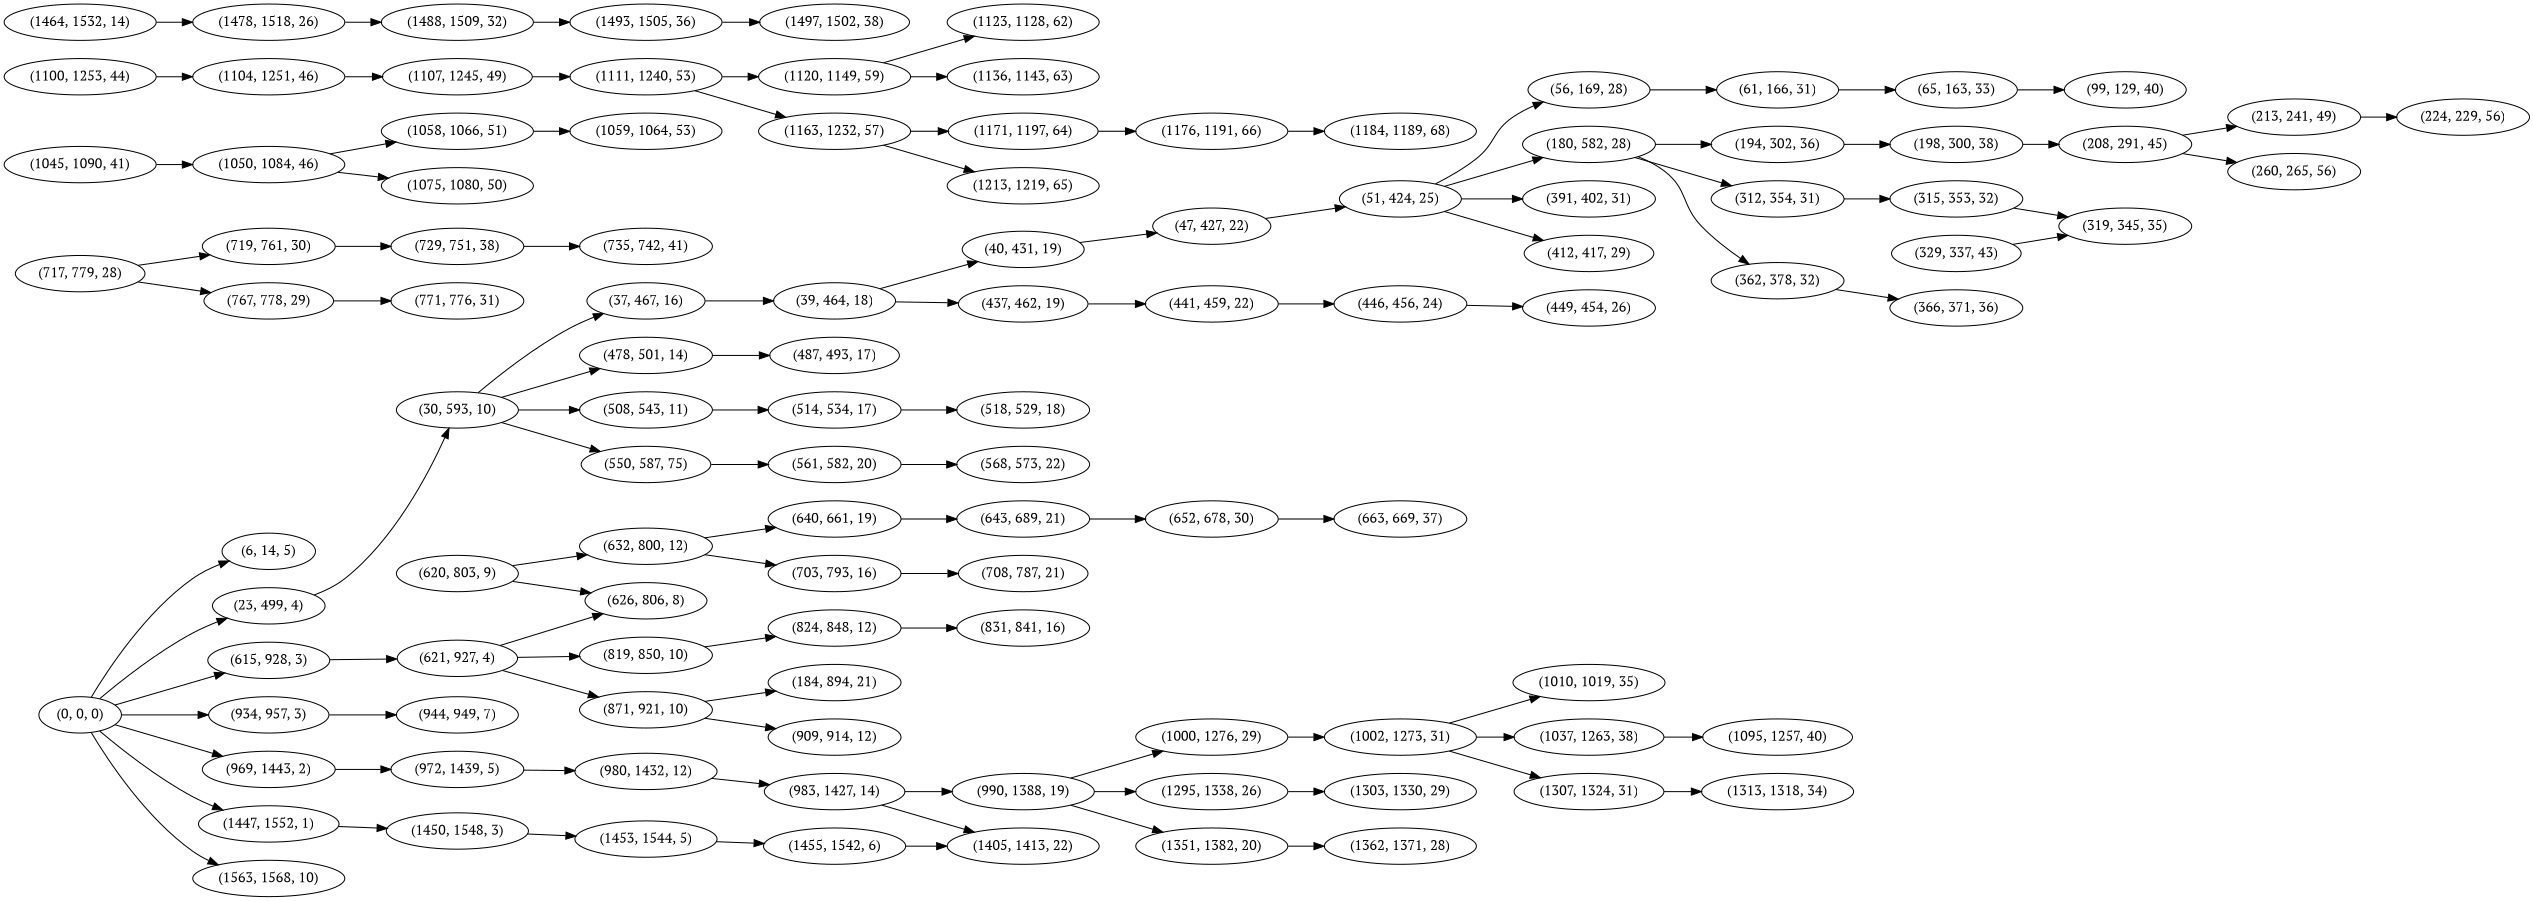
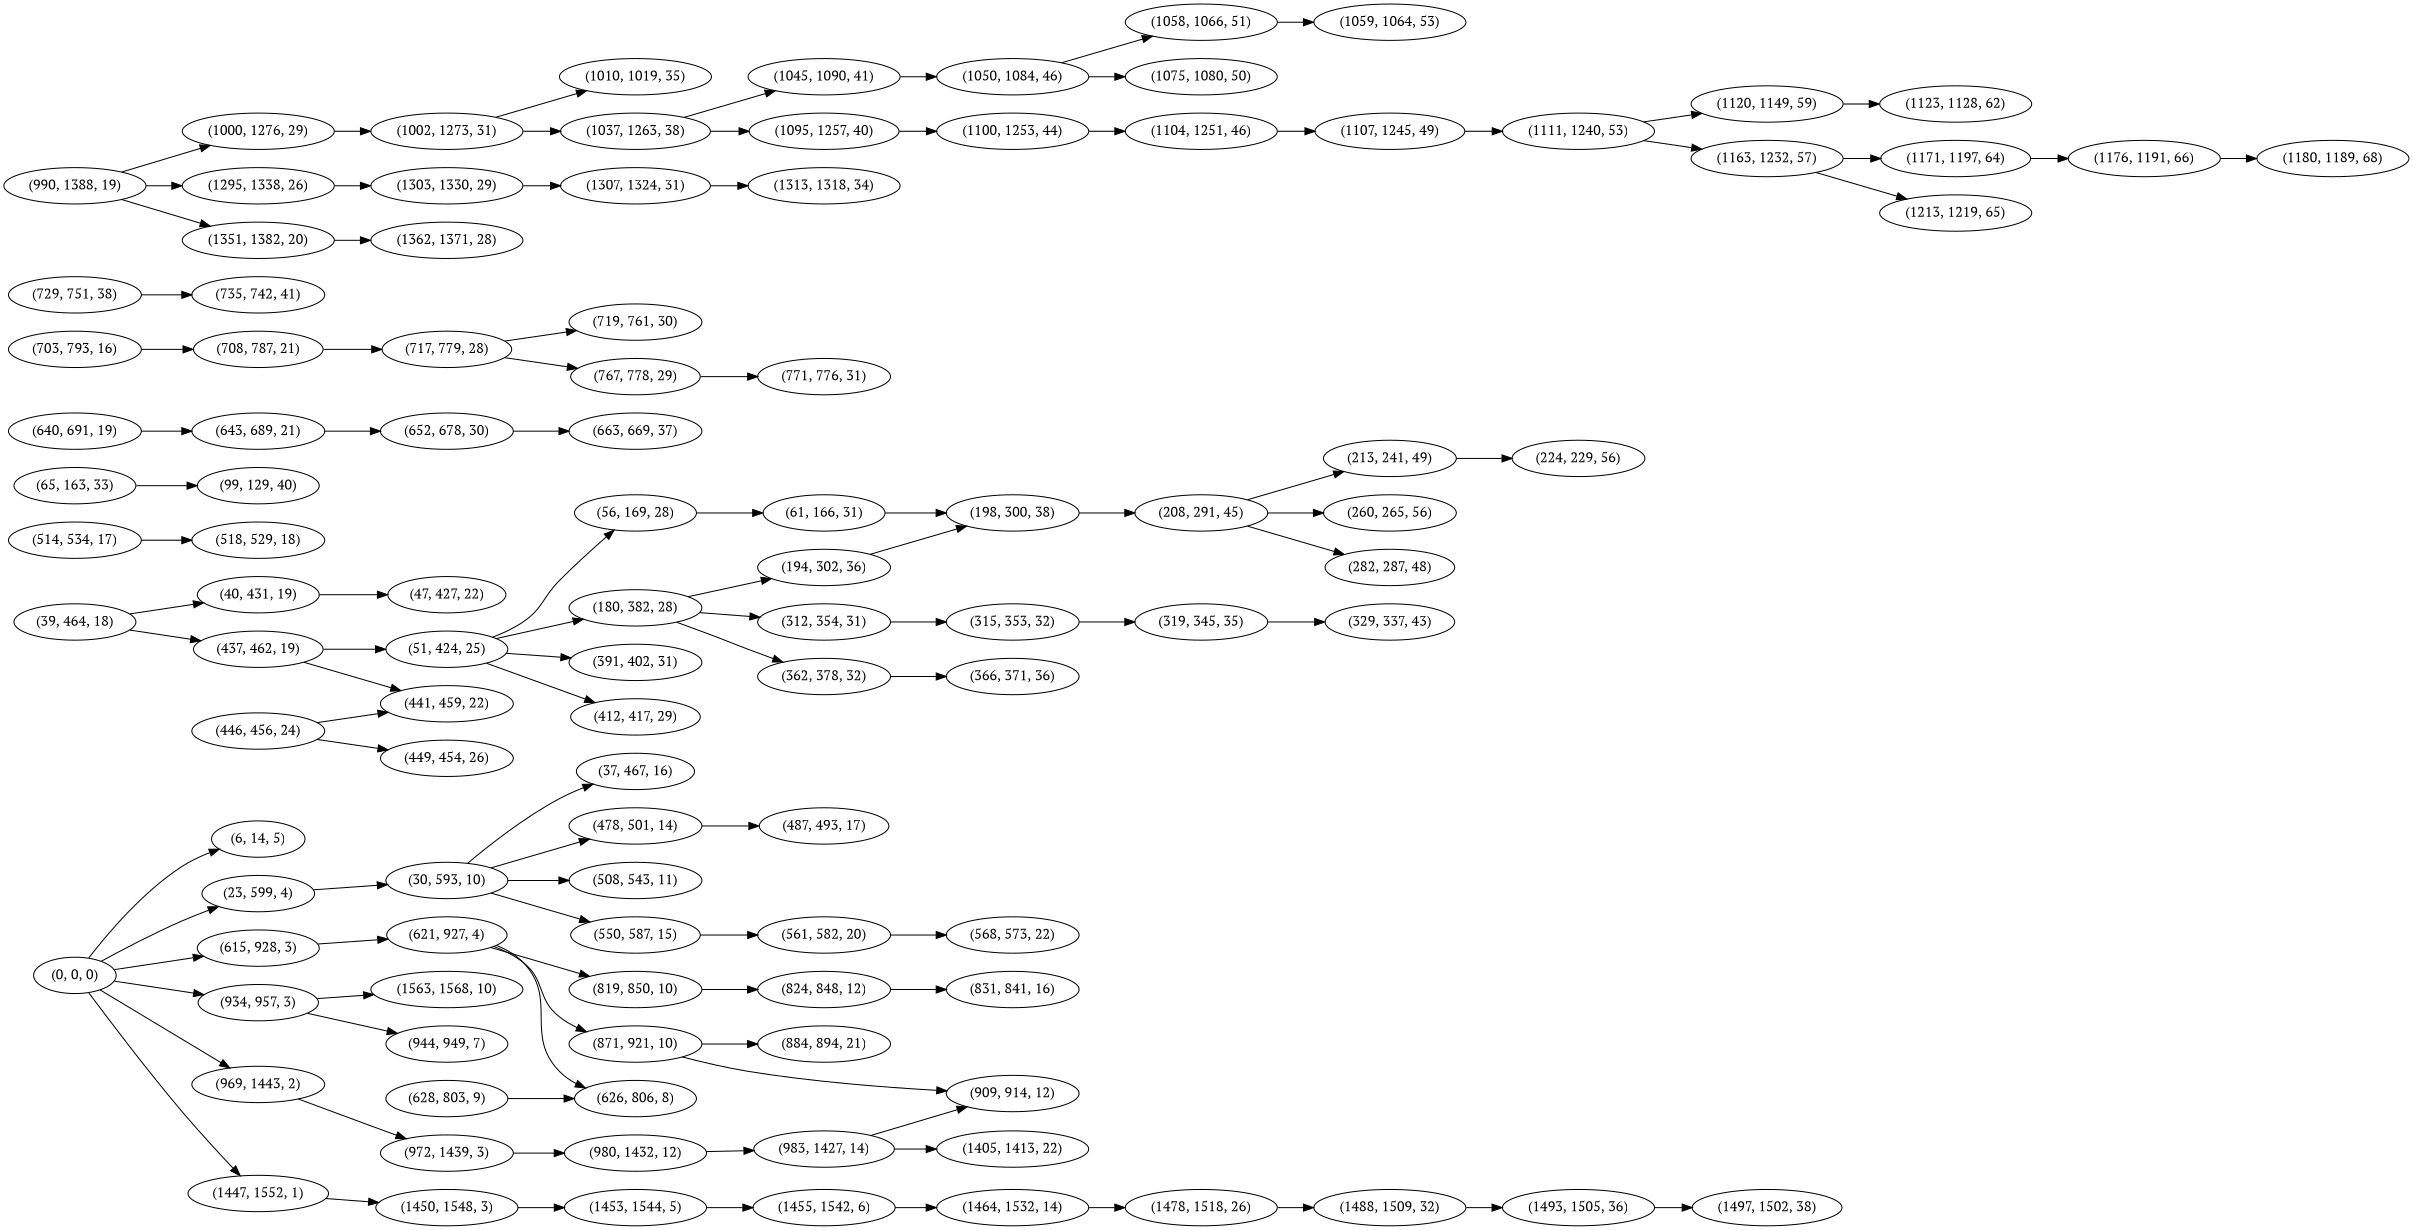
node "(1136, 1143, 63)": removed
edge "(61, 166, 31)" -> "(65, 163, 33)": now "(61, 166, 31)" -> "(198, 300, 38)"
edge "(1037, 1263, 38)" -> "(1045, 1090, 41)": added
edge "(1095, 1257, 40)" -> "(1100, 1253, 44)": added
node "(1184, 1189, 68)": label "(1184, 1189, 68)" -> "(1180, 1189, 68)"
node "(180, 582, 28)": label "(180, 582, 28)" -> "(180, 382, 28)"
edge "(47, 427, 22)" -> "(51, 424, 25)": now "(437, 462, 19)" -> "(51, 424, 25)"
edge "(329, 337, 43)" -> "(319, 345, 35)": reversed
edge "(719, 761, 30)" -> "(729, 751, 38)": removed
edge "(37, 467, 16)" -> "(39, 464, 18)": removed
edge "(441, 459, 22)" -> "(446, 456, 24)": reversed
edge "(708, 787, 21)" -> "(717, 779, 28)": added
edge "(508, 543, 11)" -> "(514, 534, 17)": removed
node "(550, 587, 75)": label "(550, 587, 75)" -> "(550, 587, 15)"
node "(640, 661, 19)": label "(640, 661, 19)" -> "(640, 691, 19)"
node "(632, 800, 12)": removed
node "(282, 287, 48)": added
node "(620, 803, 9)": label "(620, 803, 9)" -> "(628, 803, 9)"
node "(23, 499, 4)": label "(23, 499, 4)" -> "(23, 599, 4)"
node "(184, 894, 21)": label "(184, 894, 21)" -> "(884, 894, 21)"
edge "(1002, 1273, 31)" -> "(1307, 1324, 31)": now "(1303, 1330, 29)" -> "(1307, 1324, 31)"
node "(972, 1439, 5)": label "(972, 1439, 5)" -> "(972, 1439, 3)"
edge "(983, 1427, 14)" -> "(990, 1388, 19)": now "(983, 1427, 14)" -> "(909, 914, 12)"
edge "(0, 0, 0)" -> "(1563, 1568, 10)": now "(934, 957, 3)" -> "(1563, 1568, 10)"
edge "(1455, 1542, 6)" -> "(1405, 1413, 22)": now "(1455, 1542, 6)" -> "(1464, 1532, 14)"
